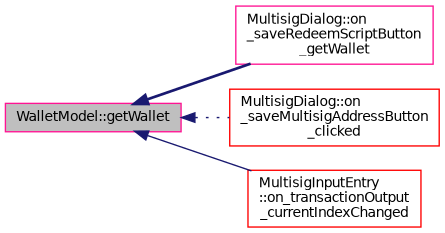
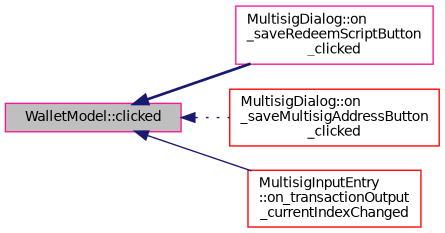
node "MultisigDialog::on _saveRedeemScriptButton _getWallet": label "MultisigDialog::on _saveRedeemScriptButton _getWallet" -> "MultisigDialog::on _saveRedeemScriptButton _clicked"
node "WalletModel::getWallet": label "WalletModel::getWallet" -> "WalletModel::clicked"
